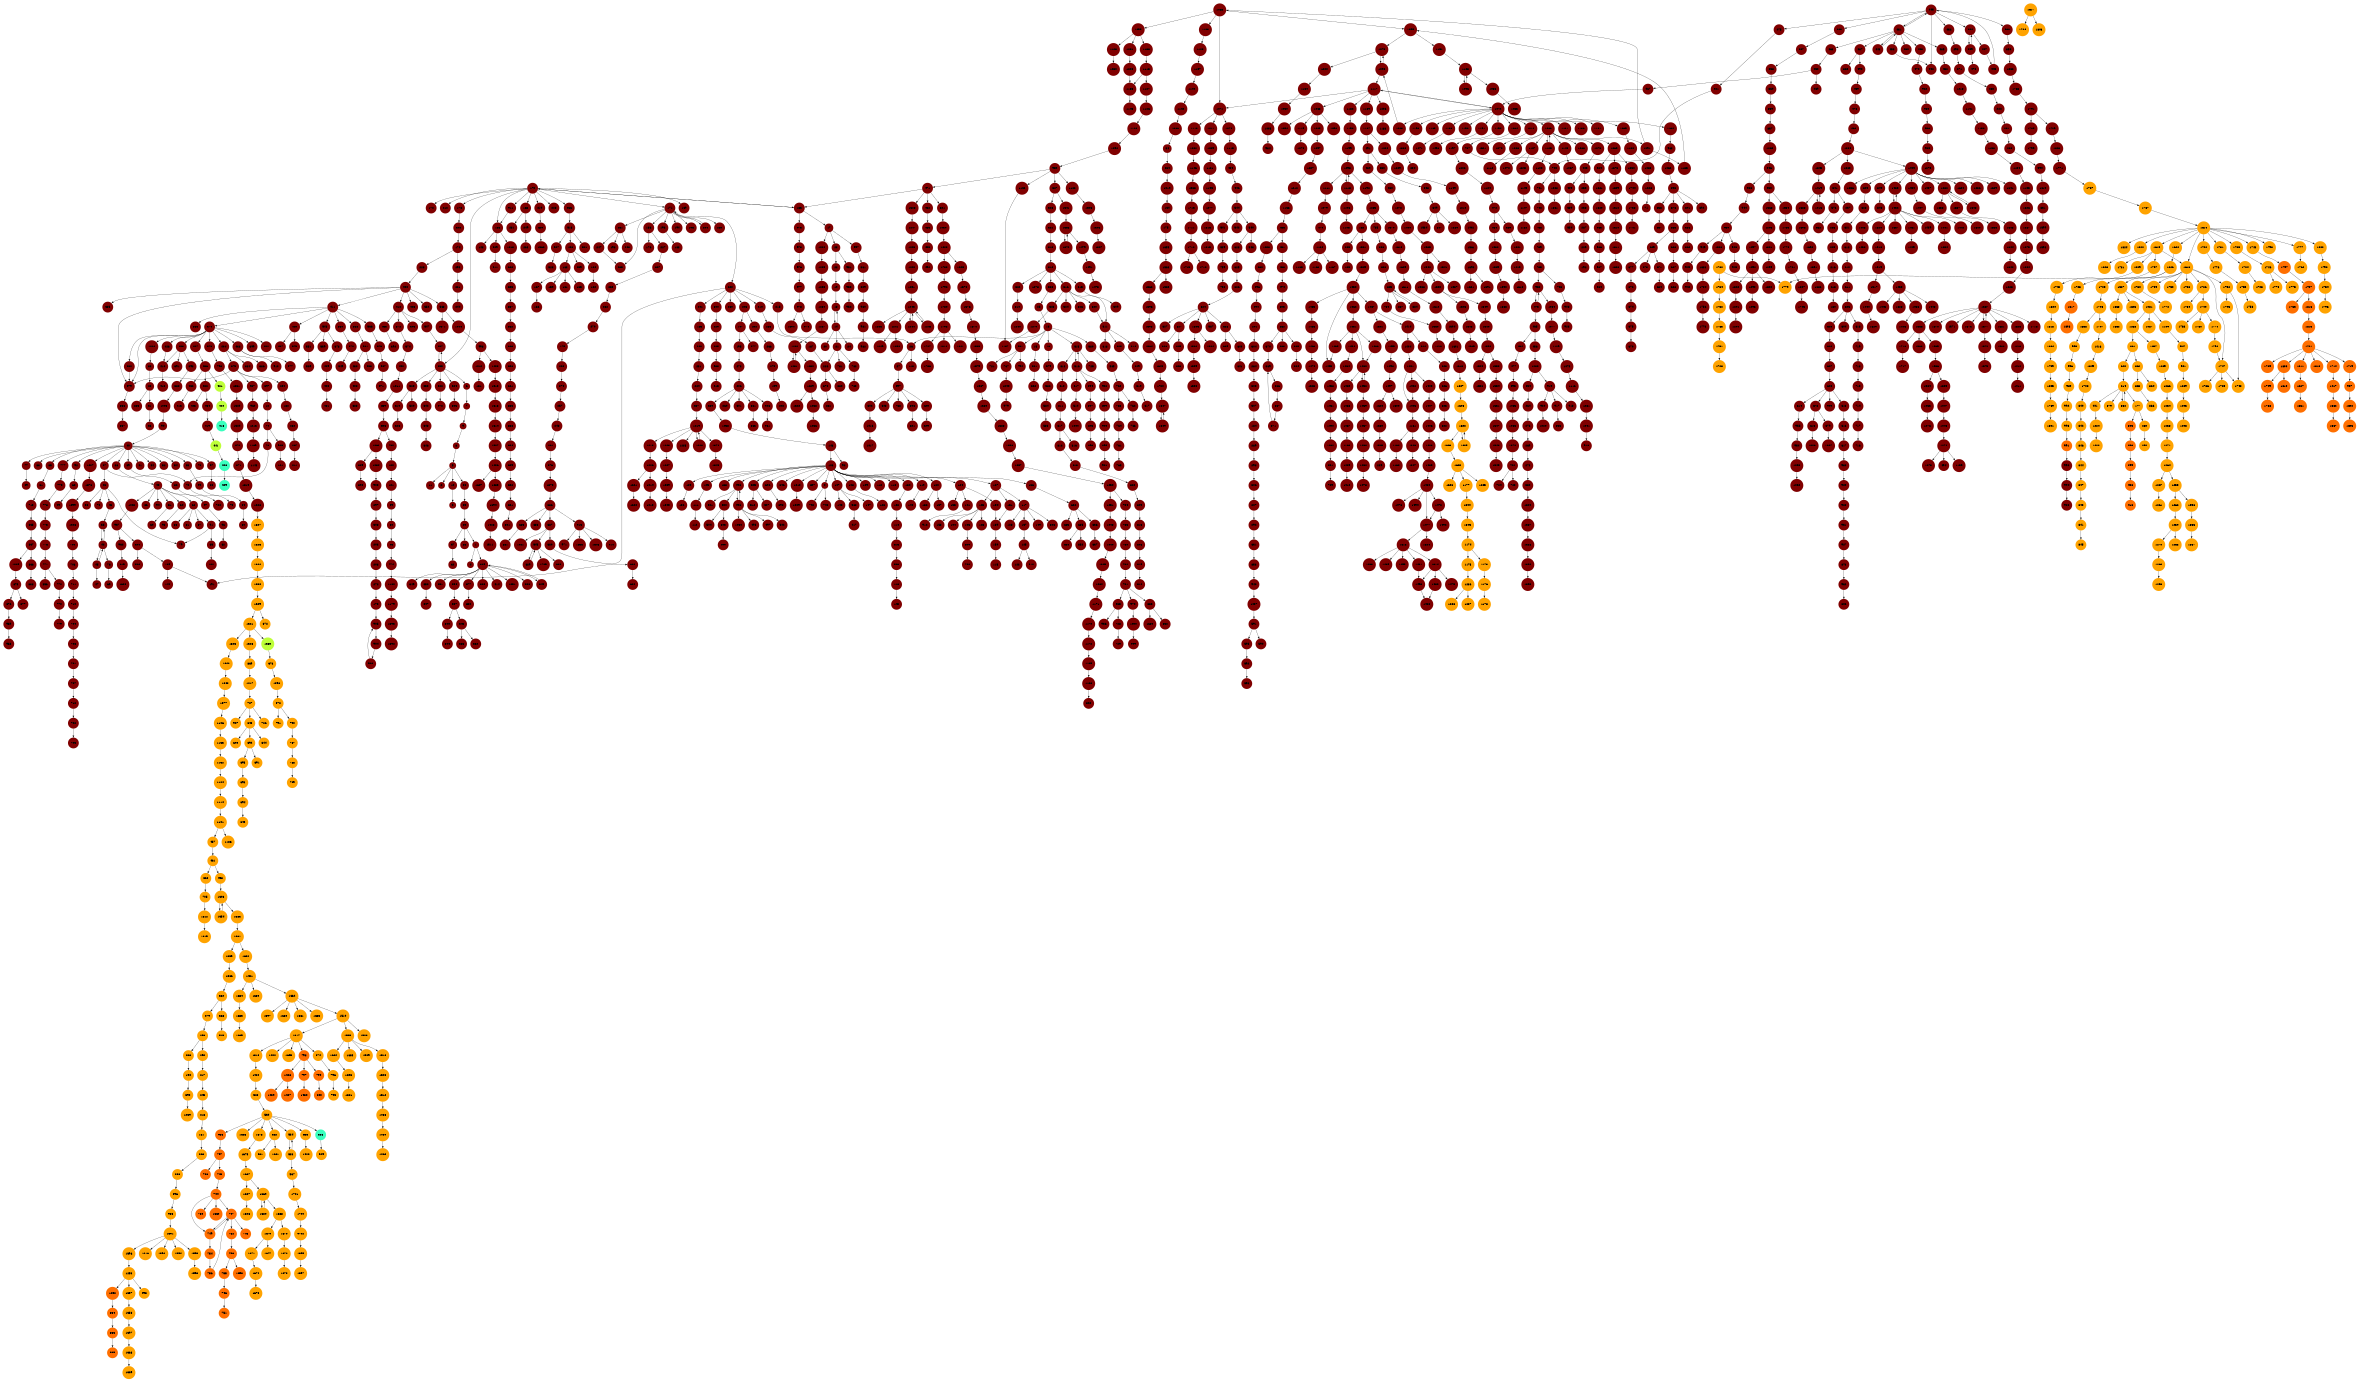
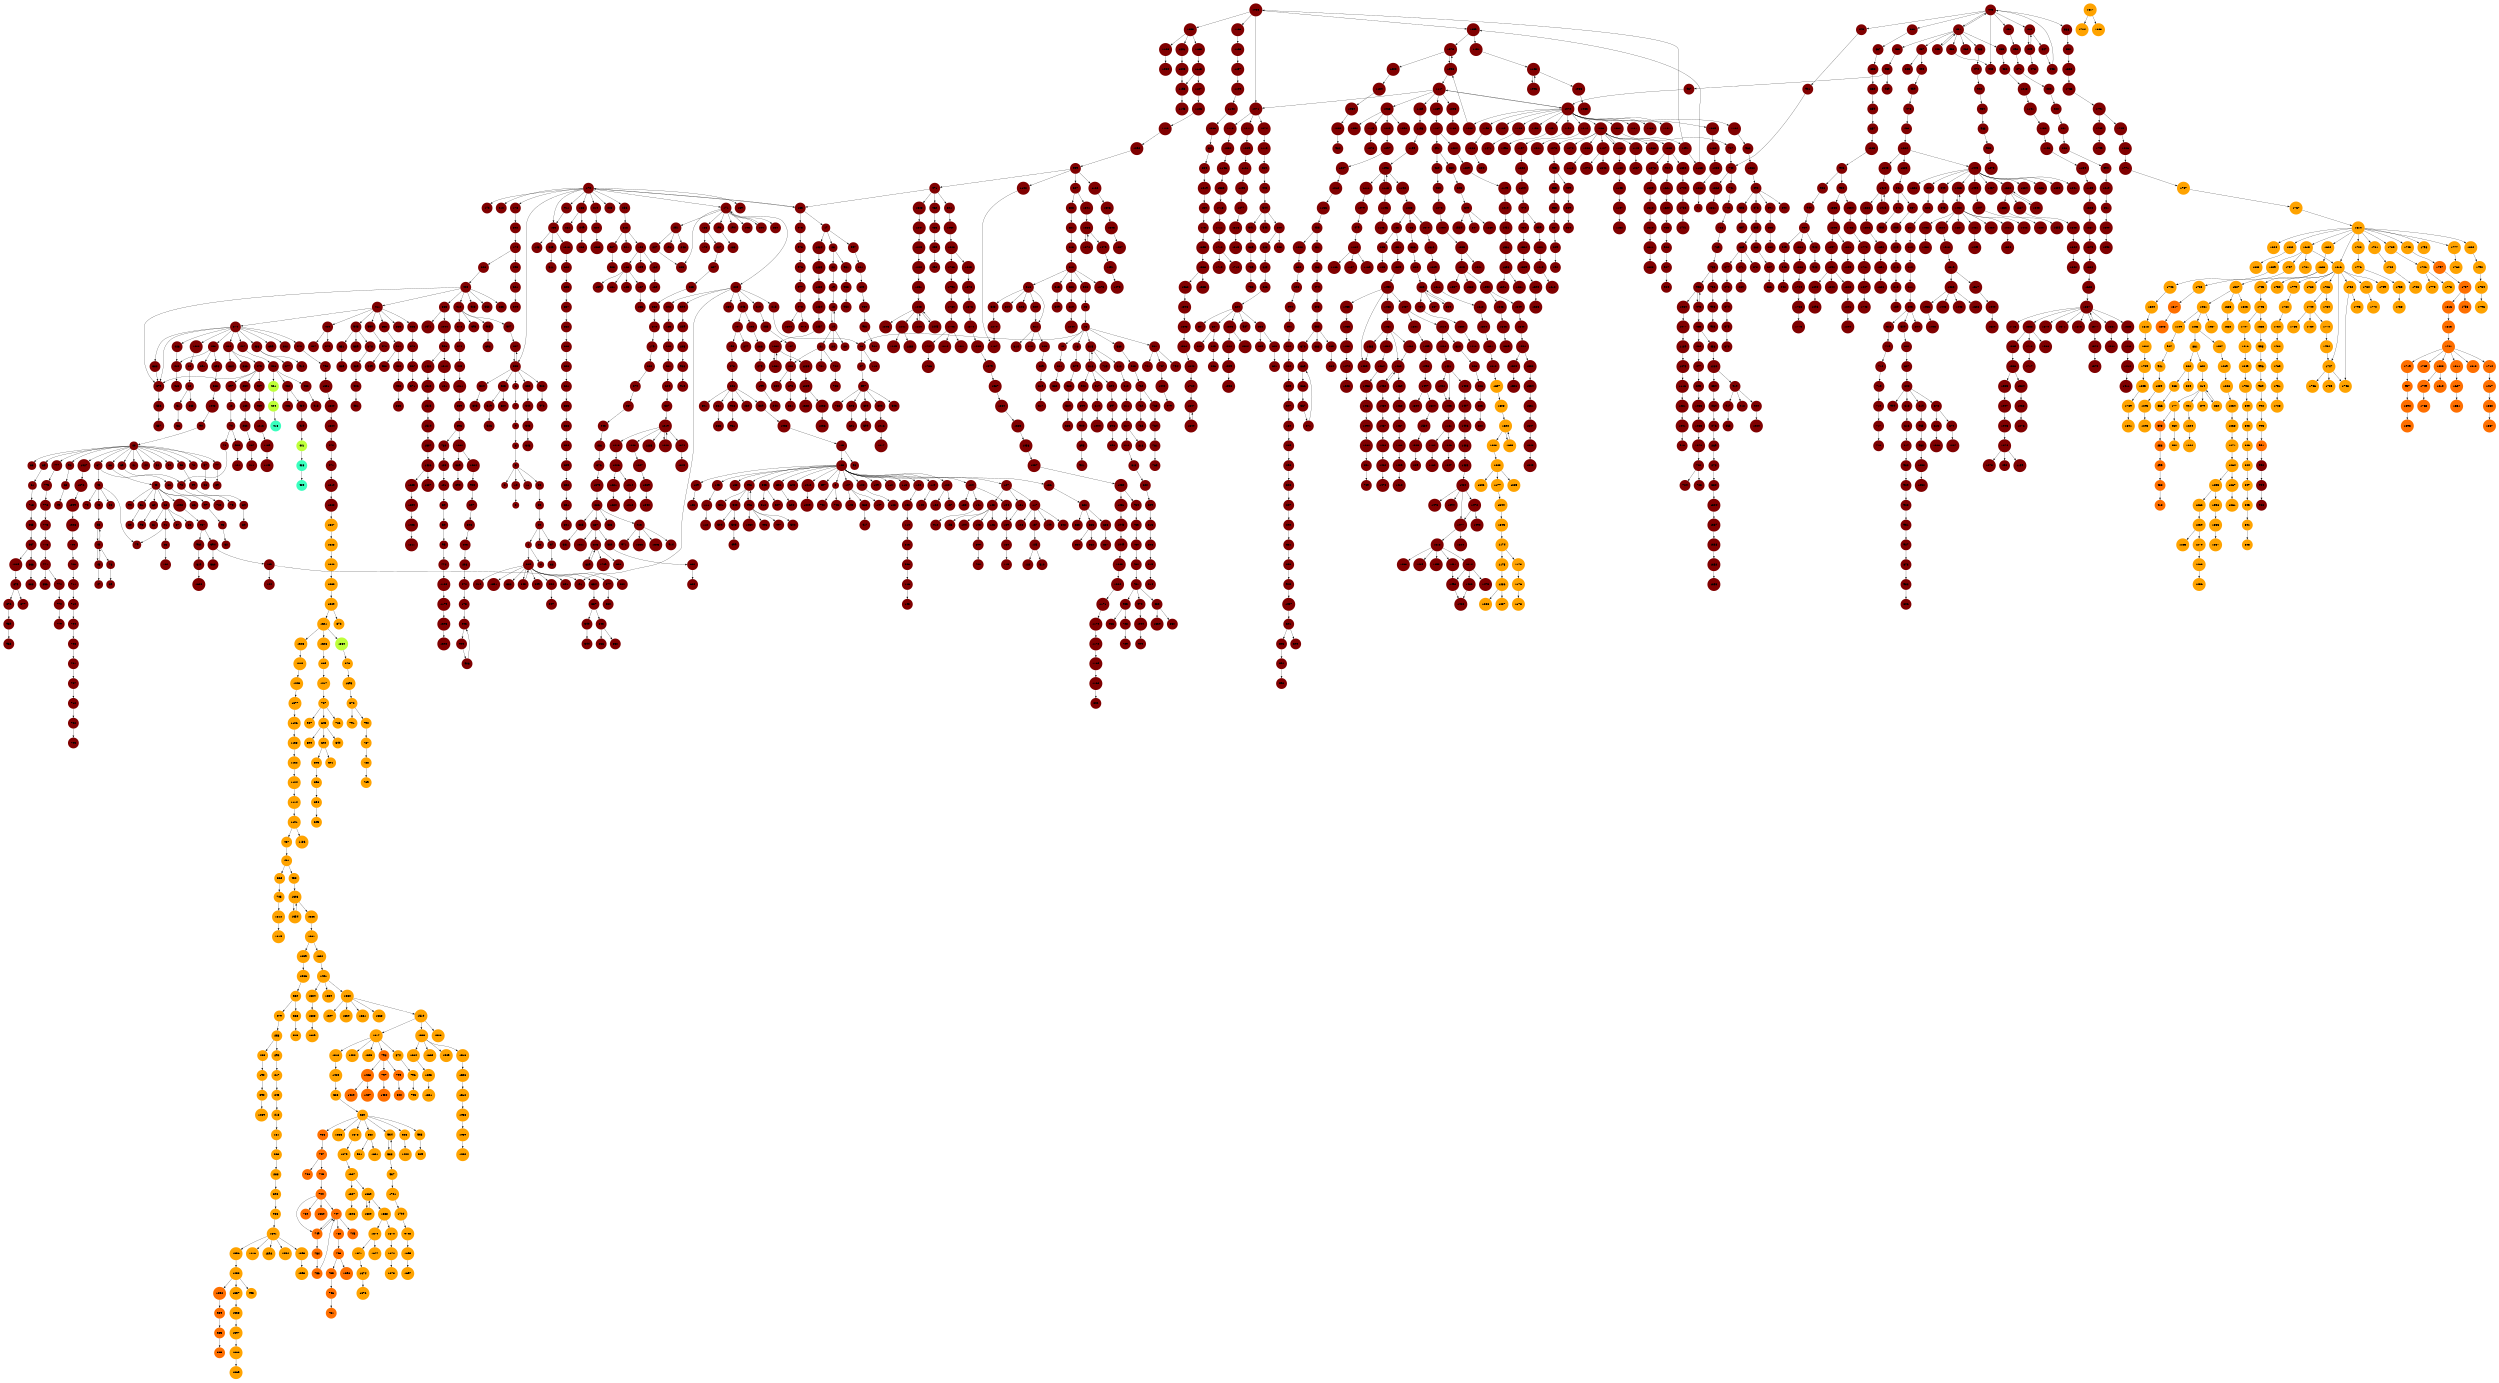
edge "1782" -> "1779": reversed
node "536": fillcolor #39ffbe -> #ffa300
